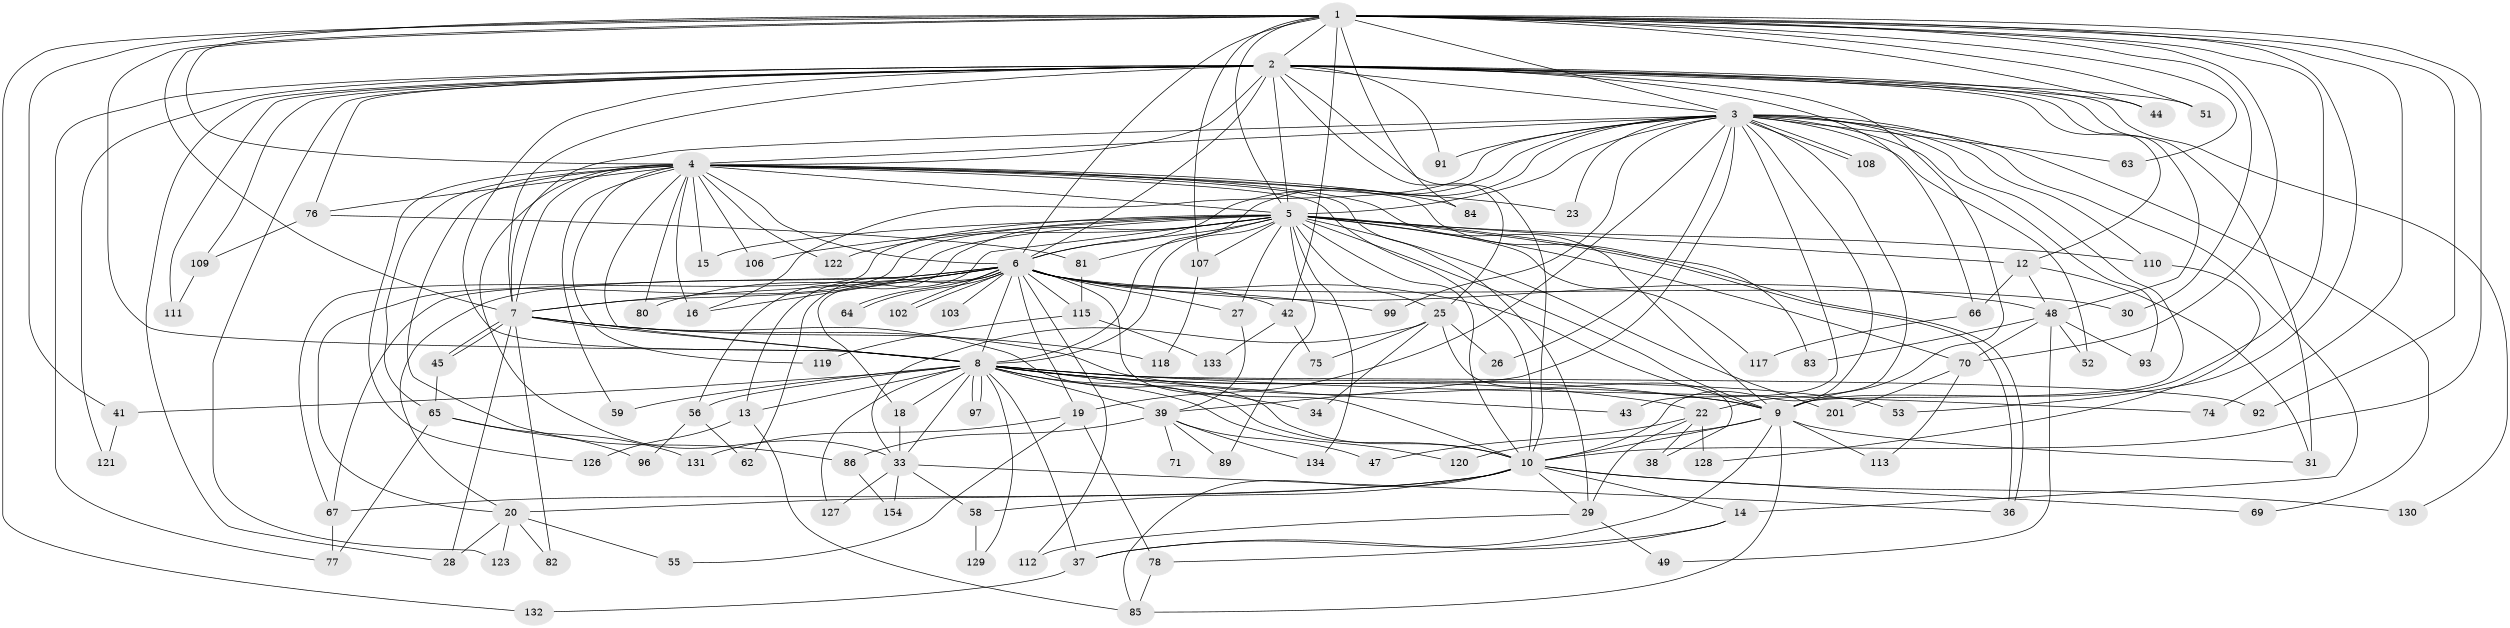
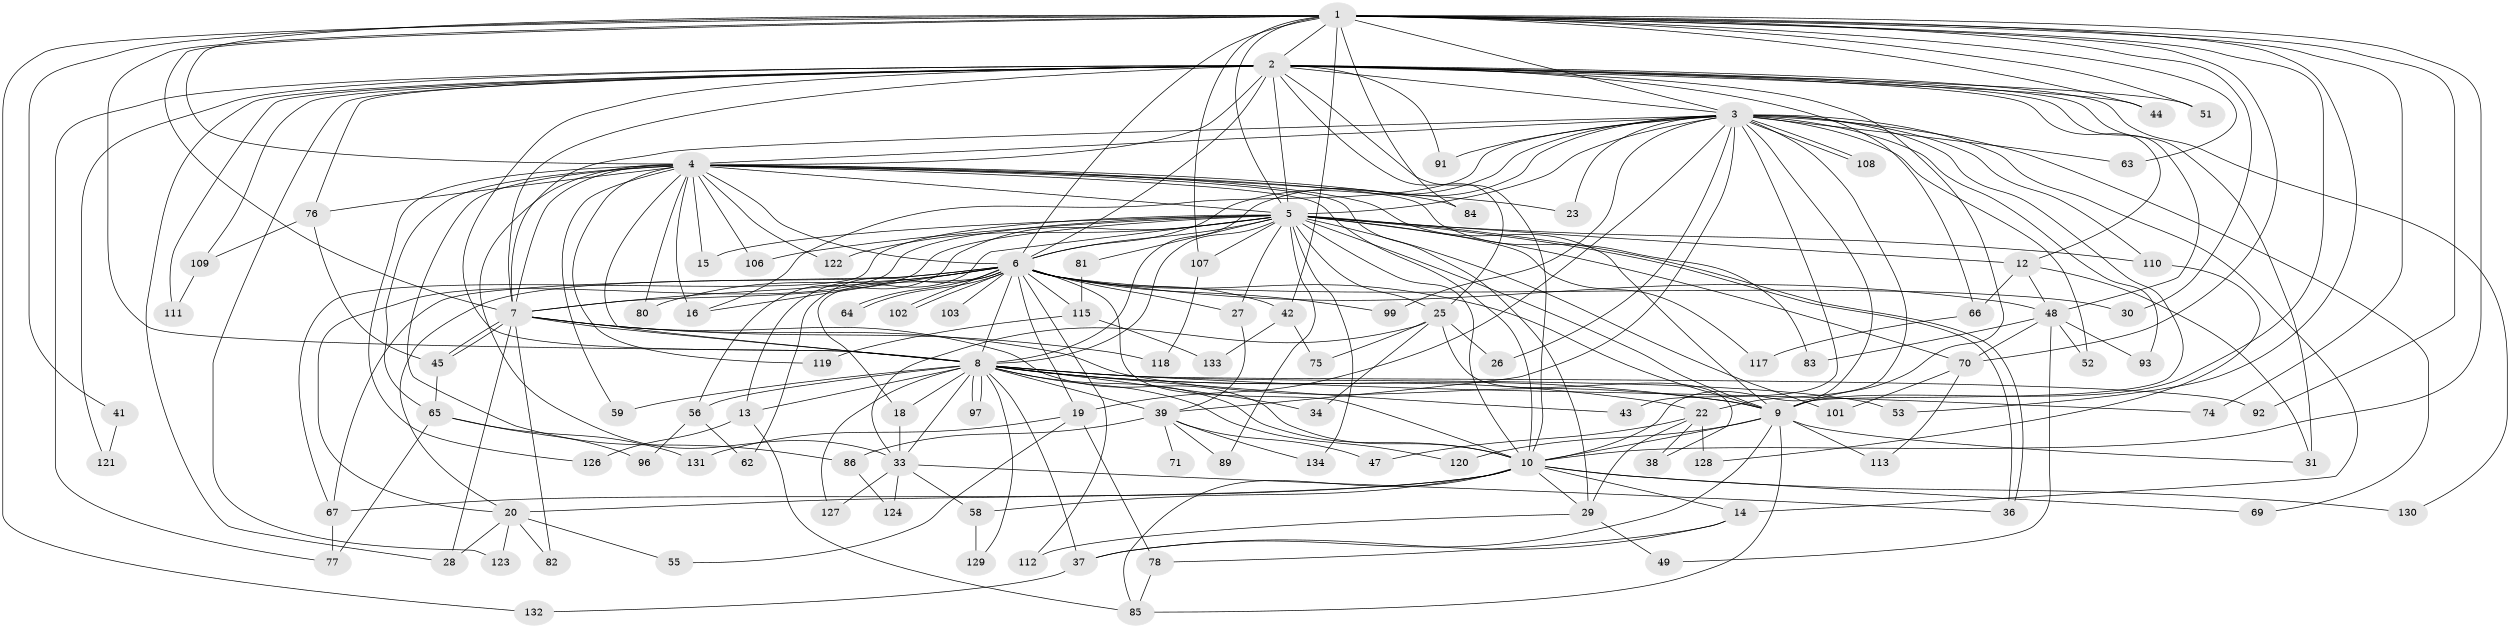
edge "76" -- "81": now "76" -- "45"
edge "8" -- "41": removed
node "201": label "201" -> "101"
node "154": label "154" -> "124"
